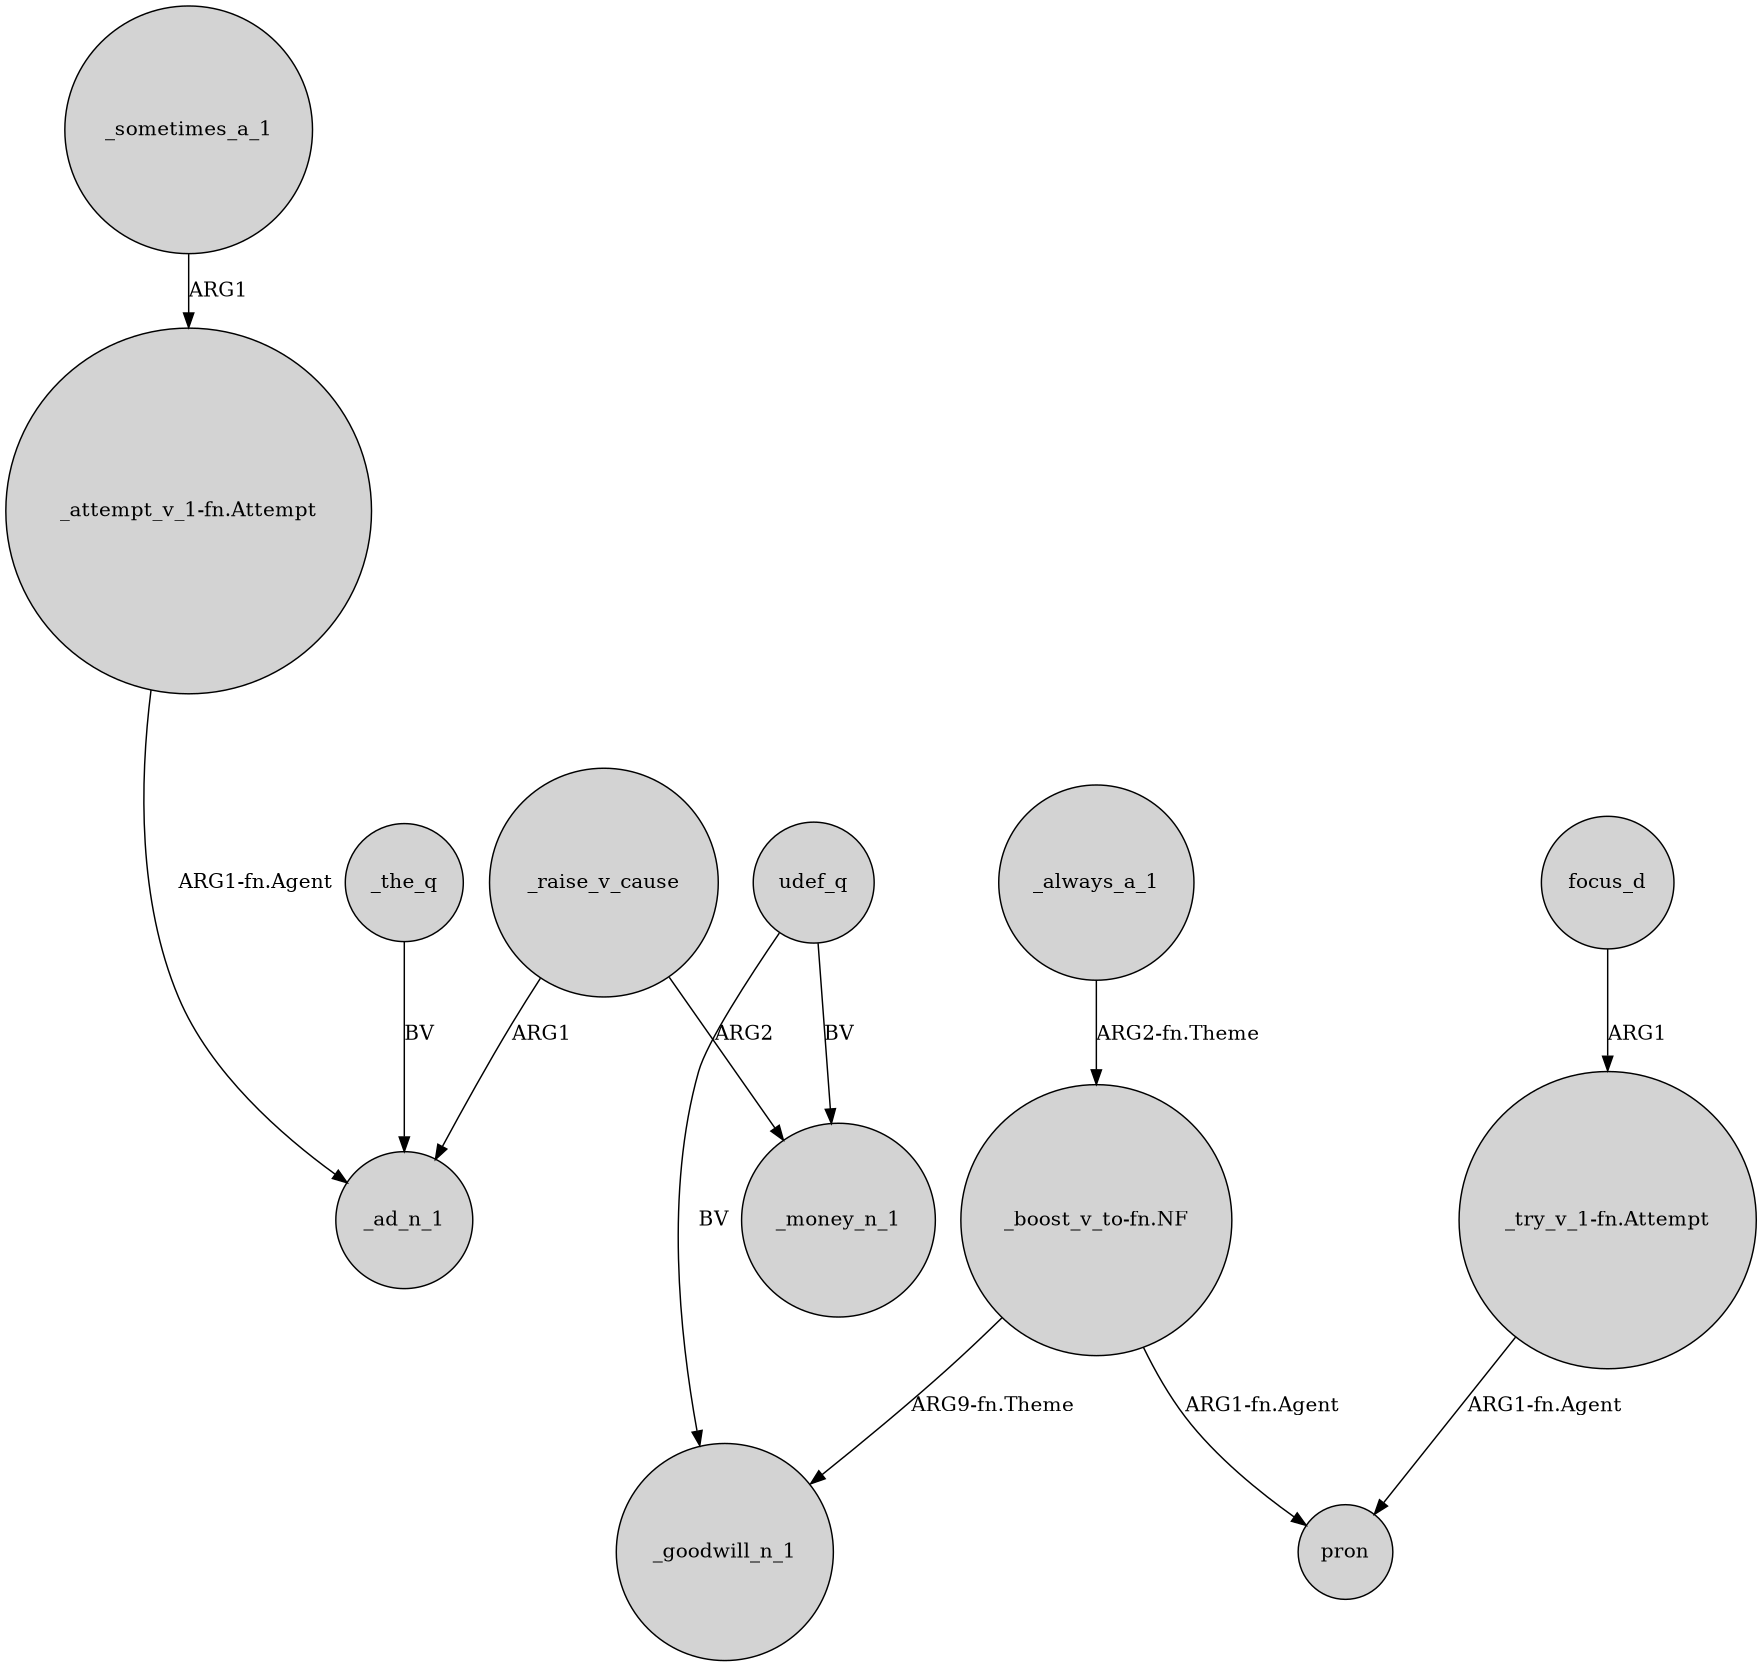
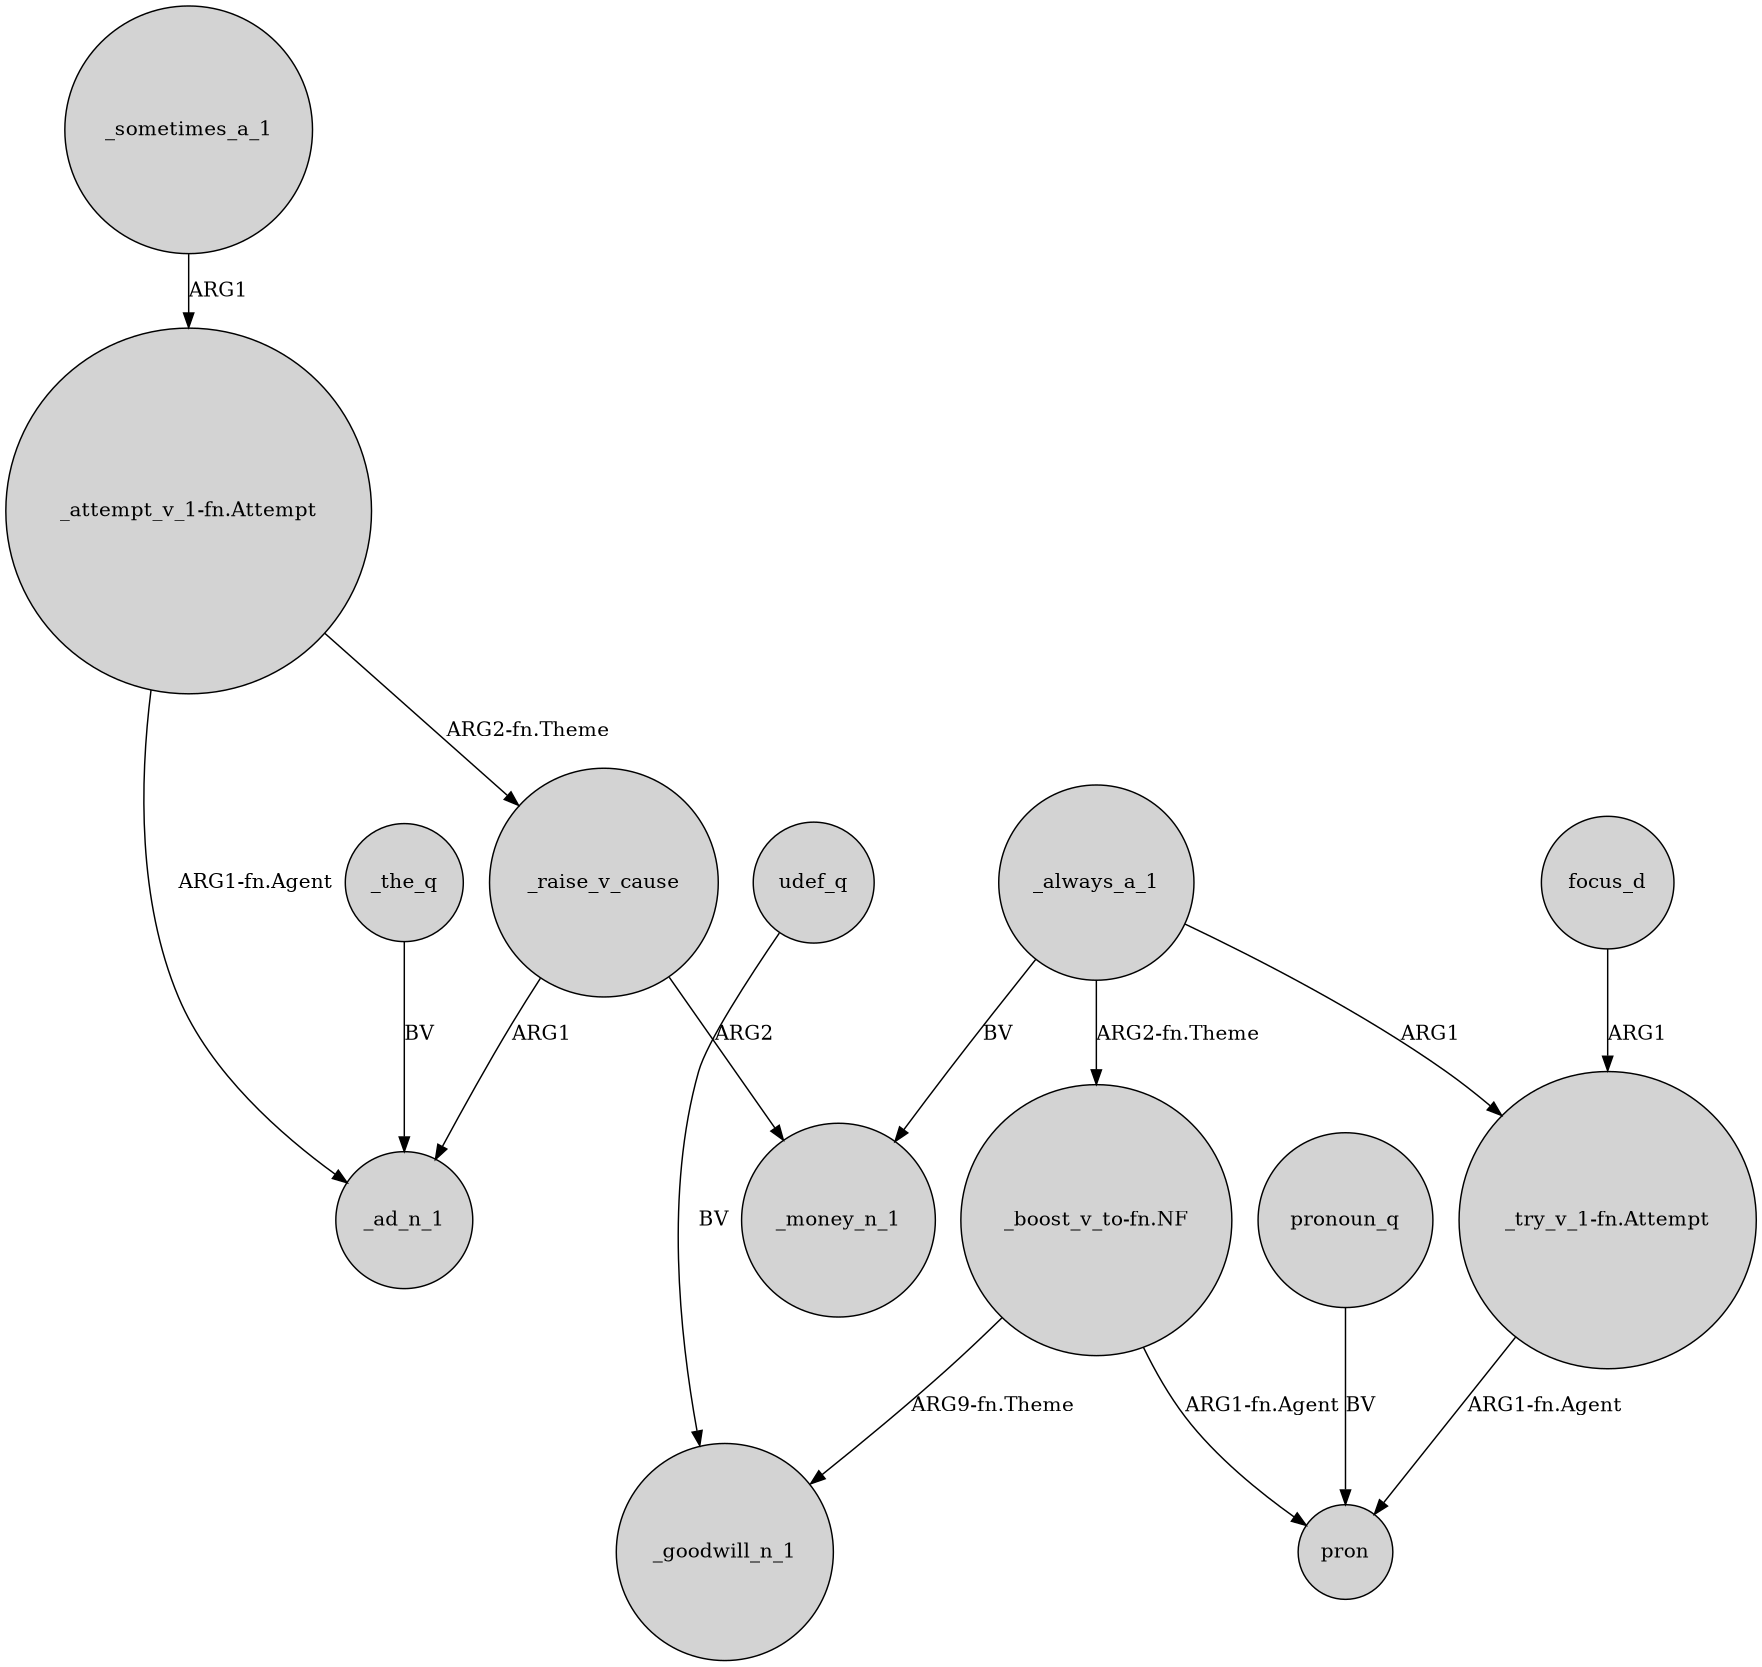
edge "_attempt_v_1-fn.Attempt" -> "_raise_v_cause": added, label "ARG2-fn.Theme"
edge "_always_a_1" -> "_try_v_1-fn.Attempt": added, label "ARG1"
edge "udef_q" -> "_money_n_1": now "_always_a_1" -> "_money_n_1"
node "pronoun_q": added
